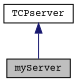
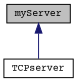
edge "myServer" -> "TCPserver": reversed
